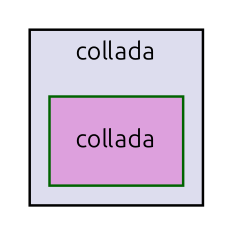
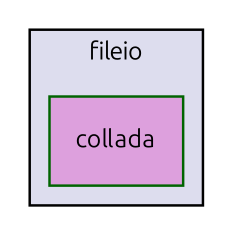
cluster "collada": label "collada" -> "fileio"
